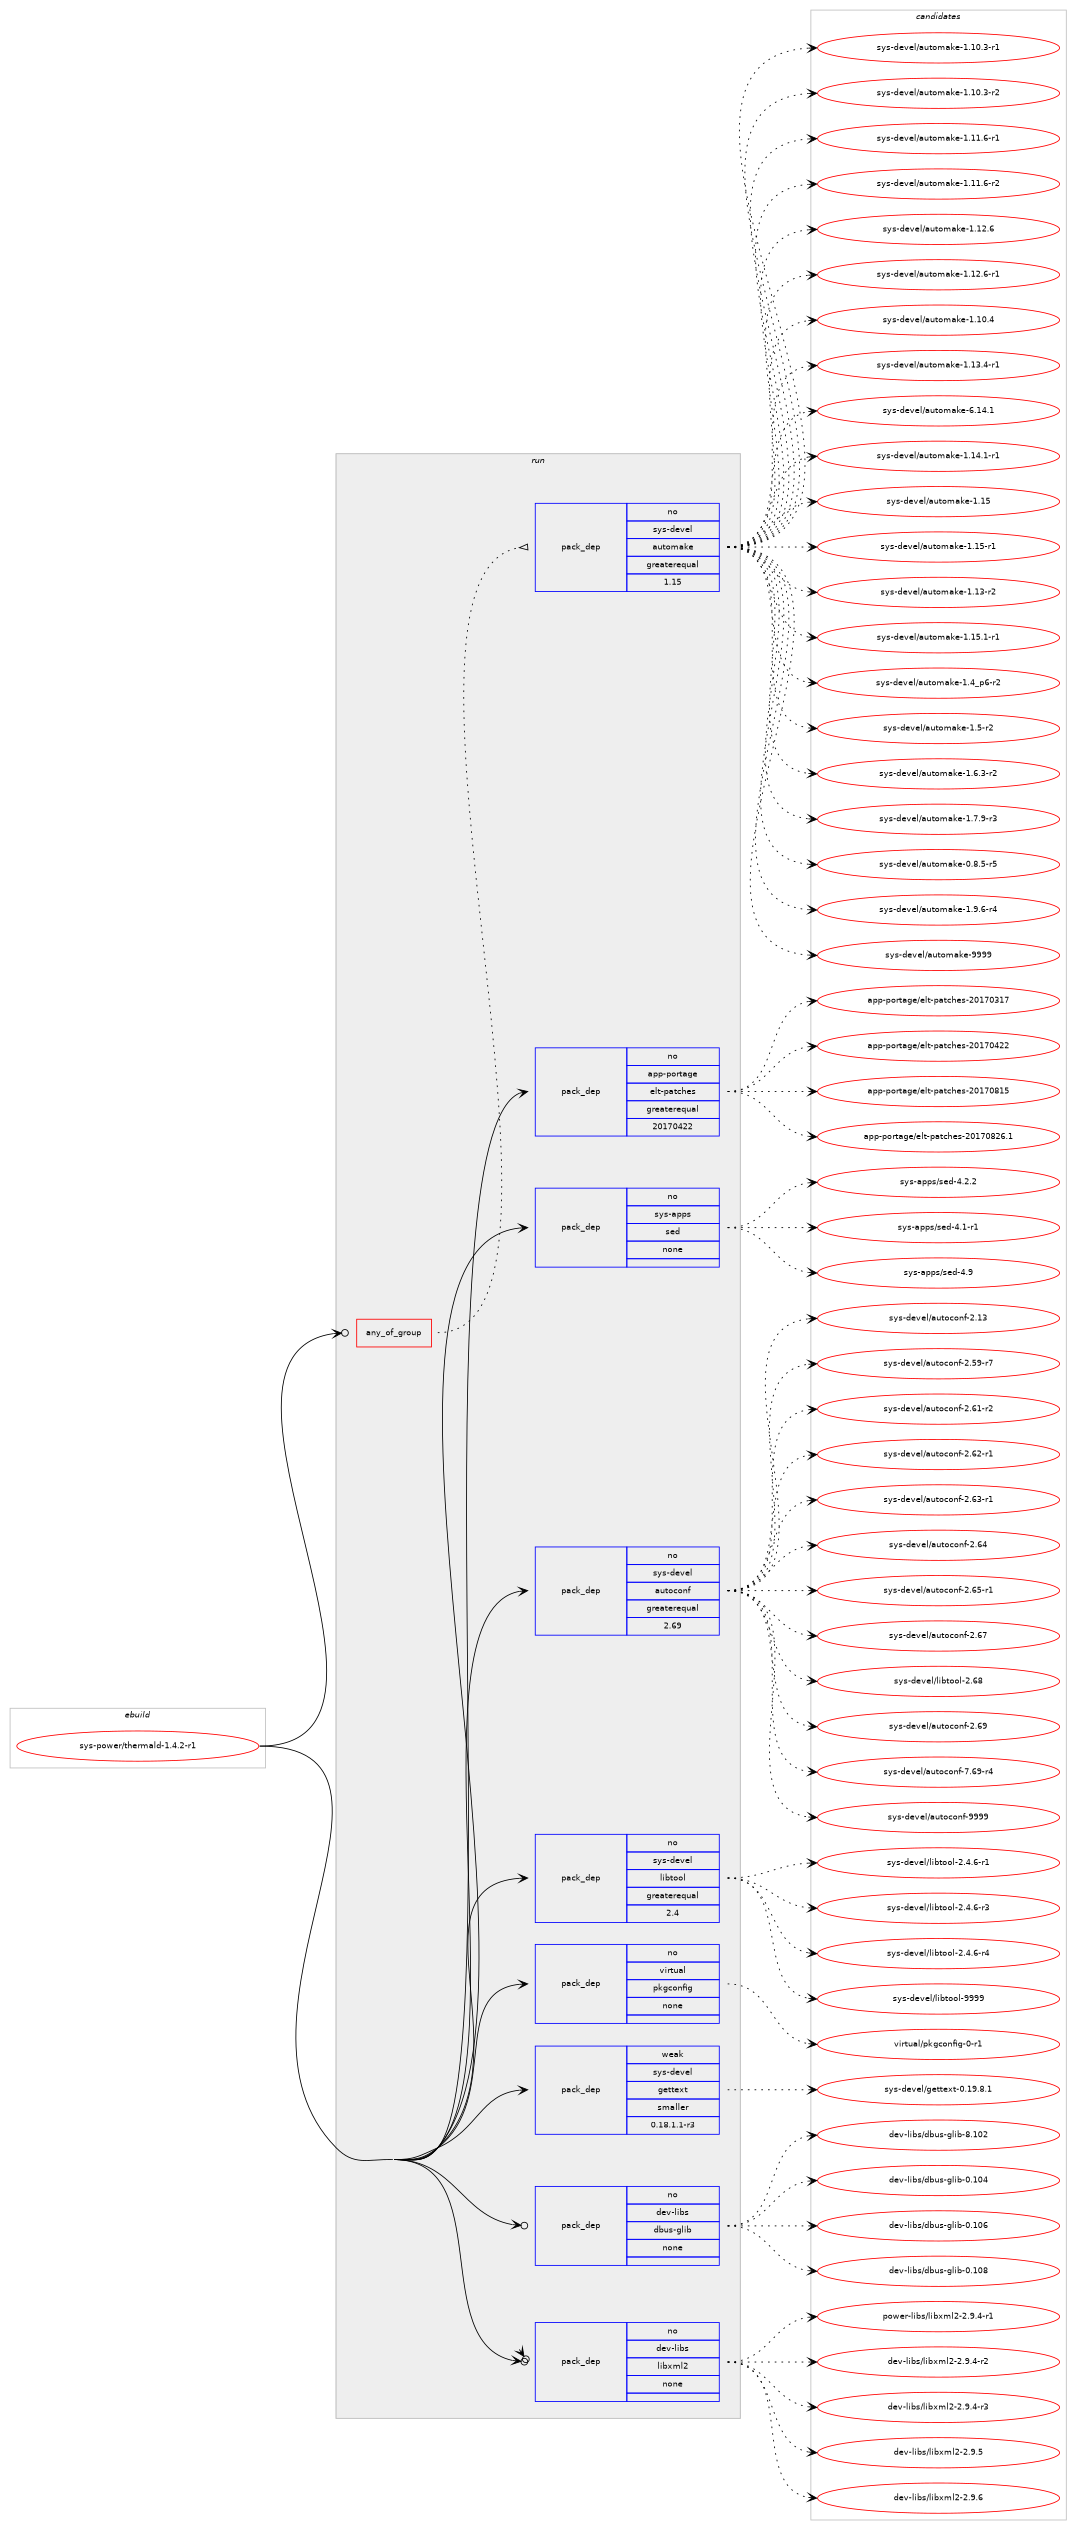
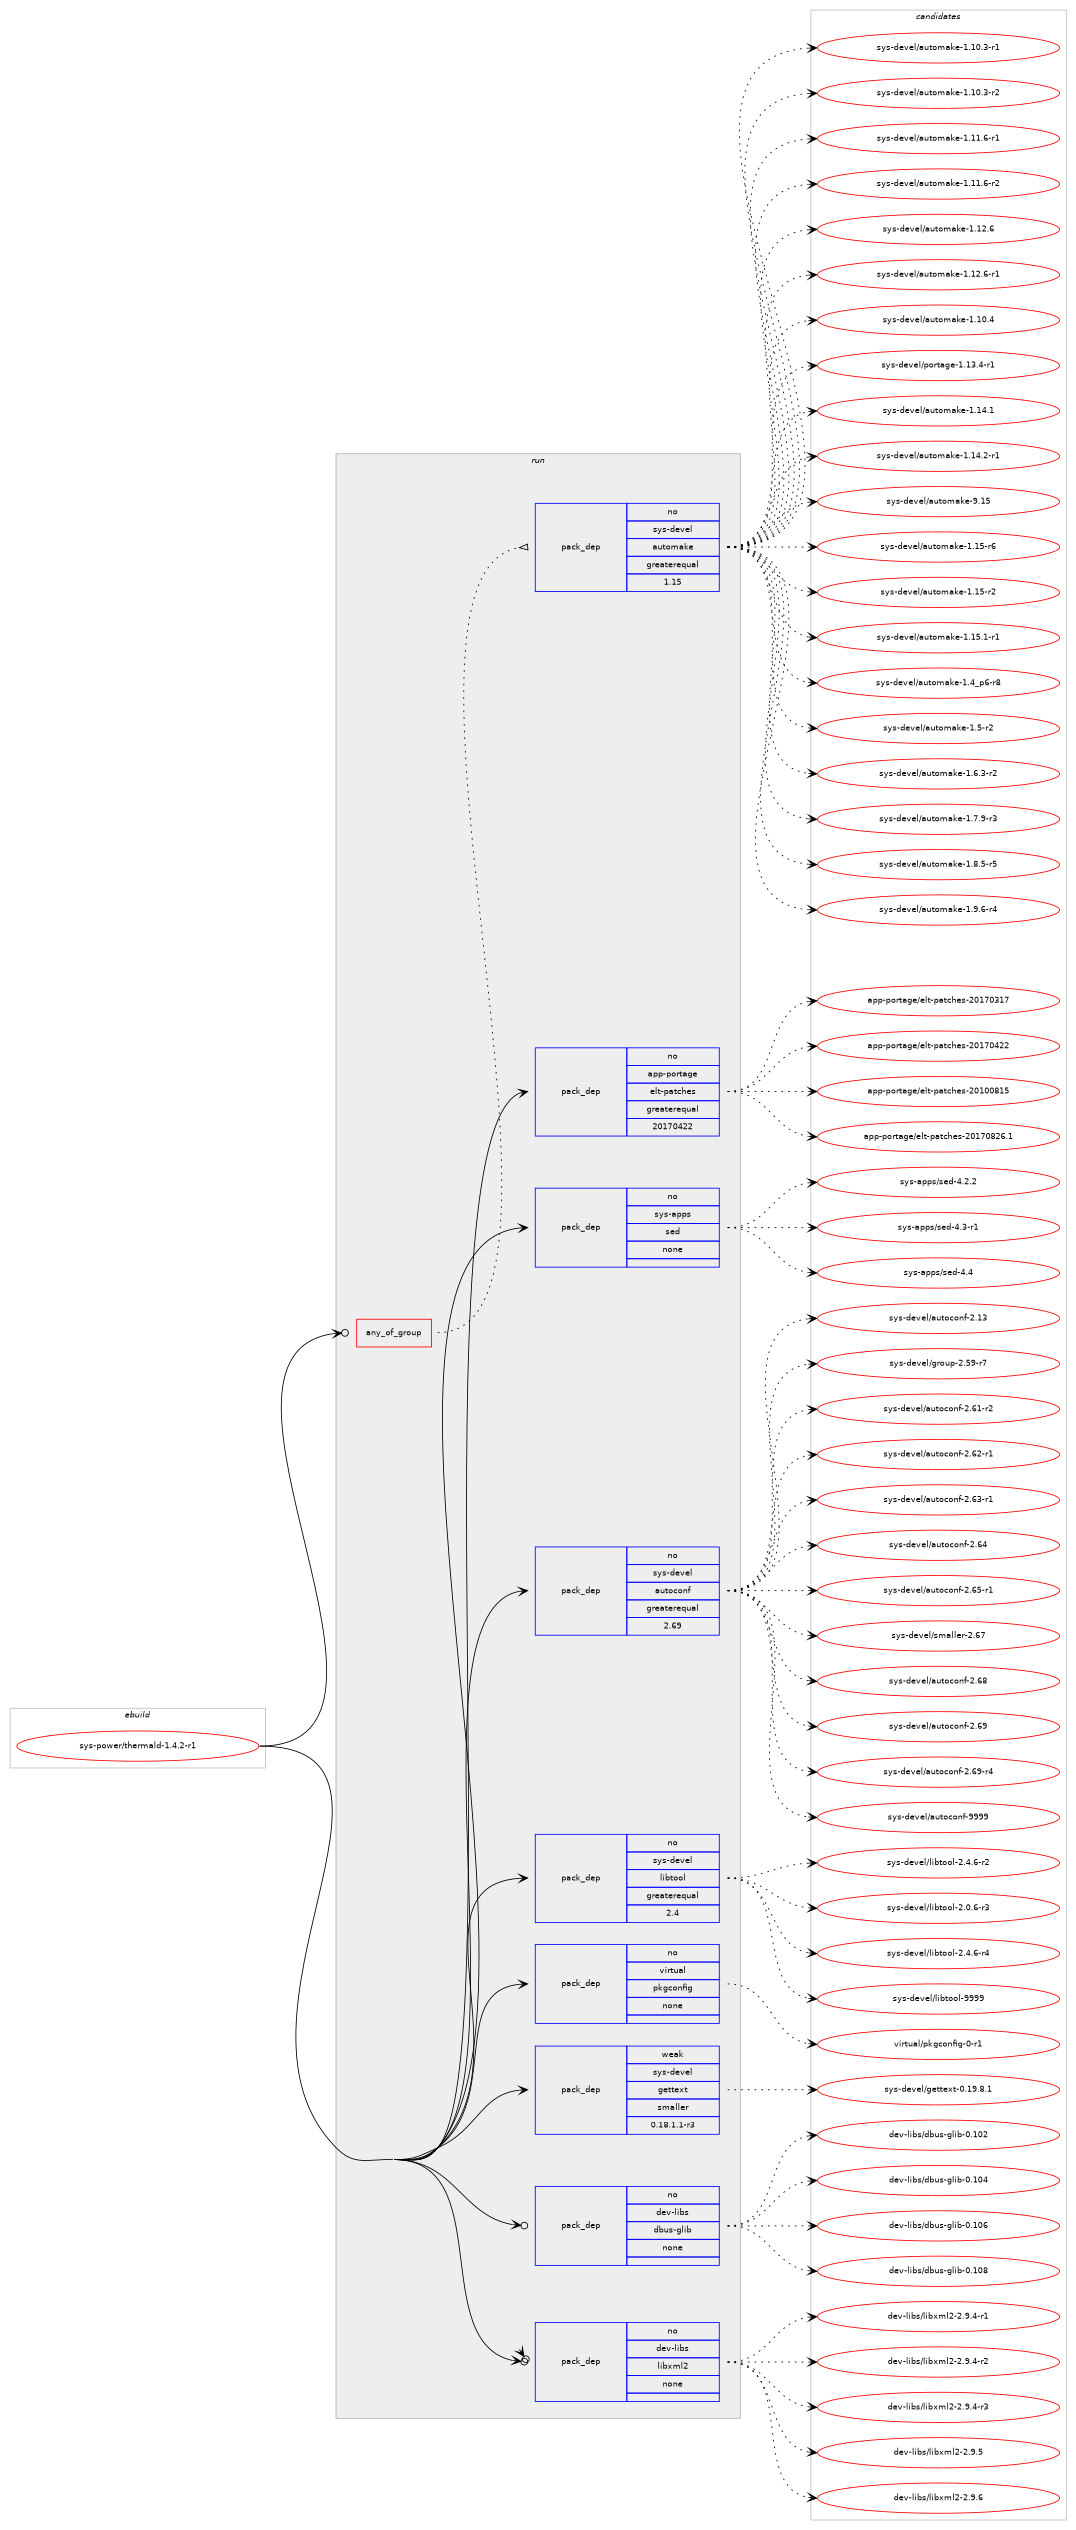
node "sys-devel/automake-1.13.4-r1": label "sys-devel/automake-1.13.4-r1" -> "sys-devel/portage-1.13.4-r1"
node "sys-devel/automake-6.14.1": label "sys-devel/automake-6.14.1" -> "sys-devel/automake-1.14.1"
node "sys-devel/automake-1.14.1-r1": label "sys-devel/automake-1.14.1-r1" -> "sys-devel/automake-1.14.2-r1"
node "sys-devel/automake-1.15": label "sys-devel/automake-1.15" -> "sys-devel/automake-9.15"
node "sys-devel/automake-1.15-r1": label "sys-devel/automake-1.15-r1" -> "sys-devel/automake-1.15-r6"
node "sys-devel/automake-1.13-r2": label "sys-devel/automake-1.13-r2" -> "sys-devel/automake-1.15-r2"
node "sys-devel/automake-1.4_p6-r2": label "sys-devel/automake-1.4_p6-r2" -> "sys-devel/automake-1.4_p6-r8"
node "sys-devel/automake-0.8.5-r5": label "sys-devel/automake-0.8.5-r5" -> "sys-devel/automake-1.8.5-r5"
node "sys-devel/automake-9999": removed
node "app-portage/elt-patches-20170815": label "app-portage/elt-patches-20170815" -> "app-portage/elt-patches-20100815"
node "sys-apps/sed-4.1-r1": label "sys-apps/sed-4.1-r1" -> "sys-apps/sed-4.3-r1"
node "sys-apps/sed-4.9": label "sys-apps/sed-4.9" -> "sys-apps/sed-4.4"
node "sys-devel/autoconf-2.59-r7": label "sys-devel/autoconf-2.59-r7" -> "sys-devel/group-2.59-r7"
node "sys-devel/autoconf-2.67": label "sys-devel/autoconf-2.67" -> "sys-devel/smaller-2.67"
node "sys-devel/libtool-2.68": label "sys-devel/libtool-2.68" -> "sys-devel/autoconf-2.68"
node "sys-devel/autoconf-7.69-r4": label "sys-devel/autoconf-7.69-r4" -> "sys-devel/autoconf-2.69-r4"
node "sys-devel/libtool-2.4.6-r1": label "sys-devel/libtool-2.4.6-r1" -> "sys-devel/libtool-2.4.6-r2"
node "sys-devel/libtool-2.4.6-r3": label "sys-devel/libtool-2.4.6-r3" -> "sys-devel/libtool-2.0.6-r3"
node "dev-libs/dbus-glib-8.102": label "dev-libs/dbus-glib-8.102" -> "dev-libs/dbus-glib-0.102"
node "power-libs/libxml2-2.9.4-r1": label "power-libs/libxml2-2.9.4-r1" -> "dev-libs/libxml2-2.9.4-r1"
